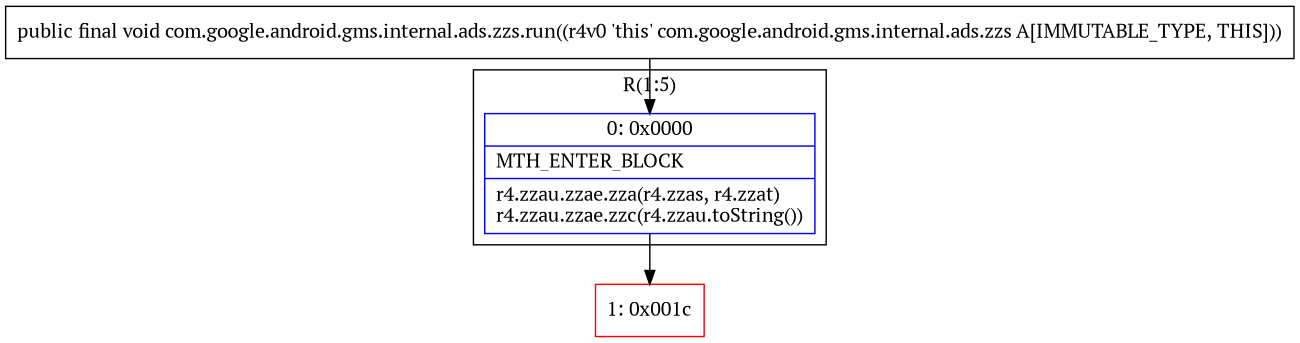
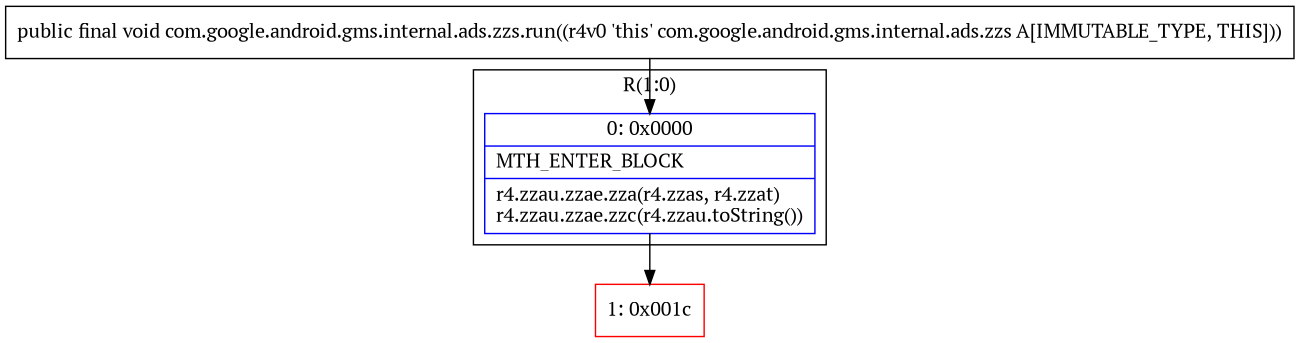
cluster "R(1:5)": label "R(1:5)" -> "R(1:0)"
